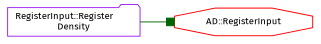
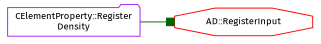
node "RegisterInput::Register Density": label "RegisterInput::Register Density" -> "CElementProperty::Register Density"
